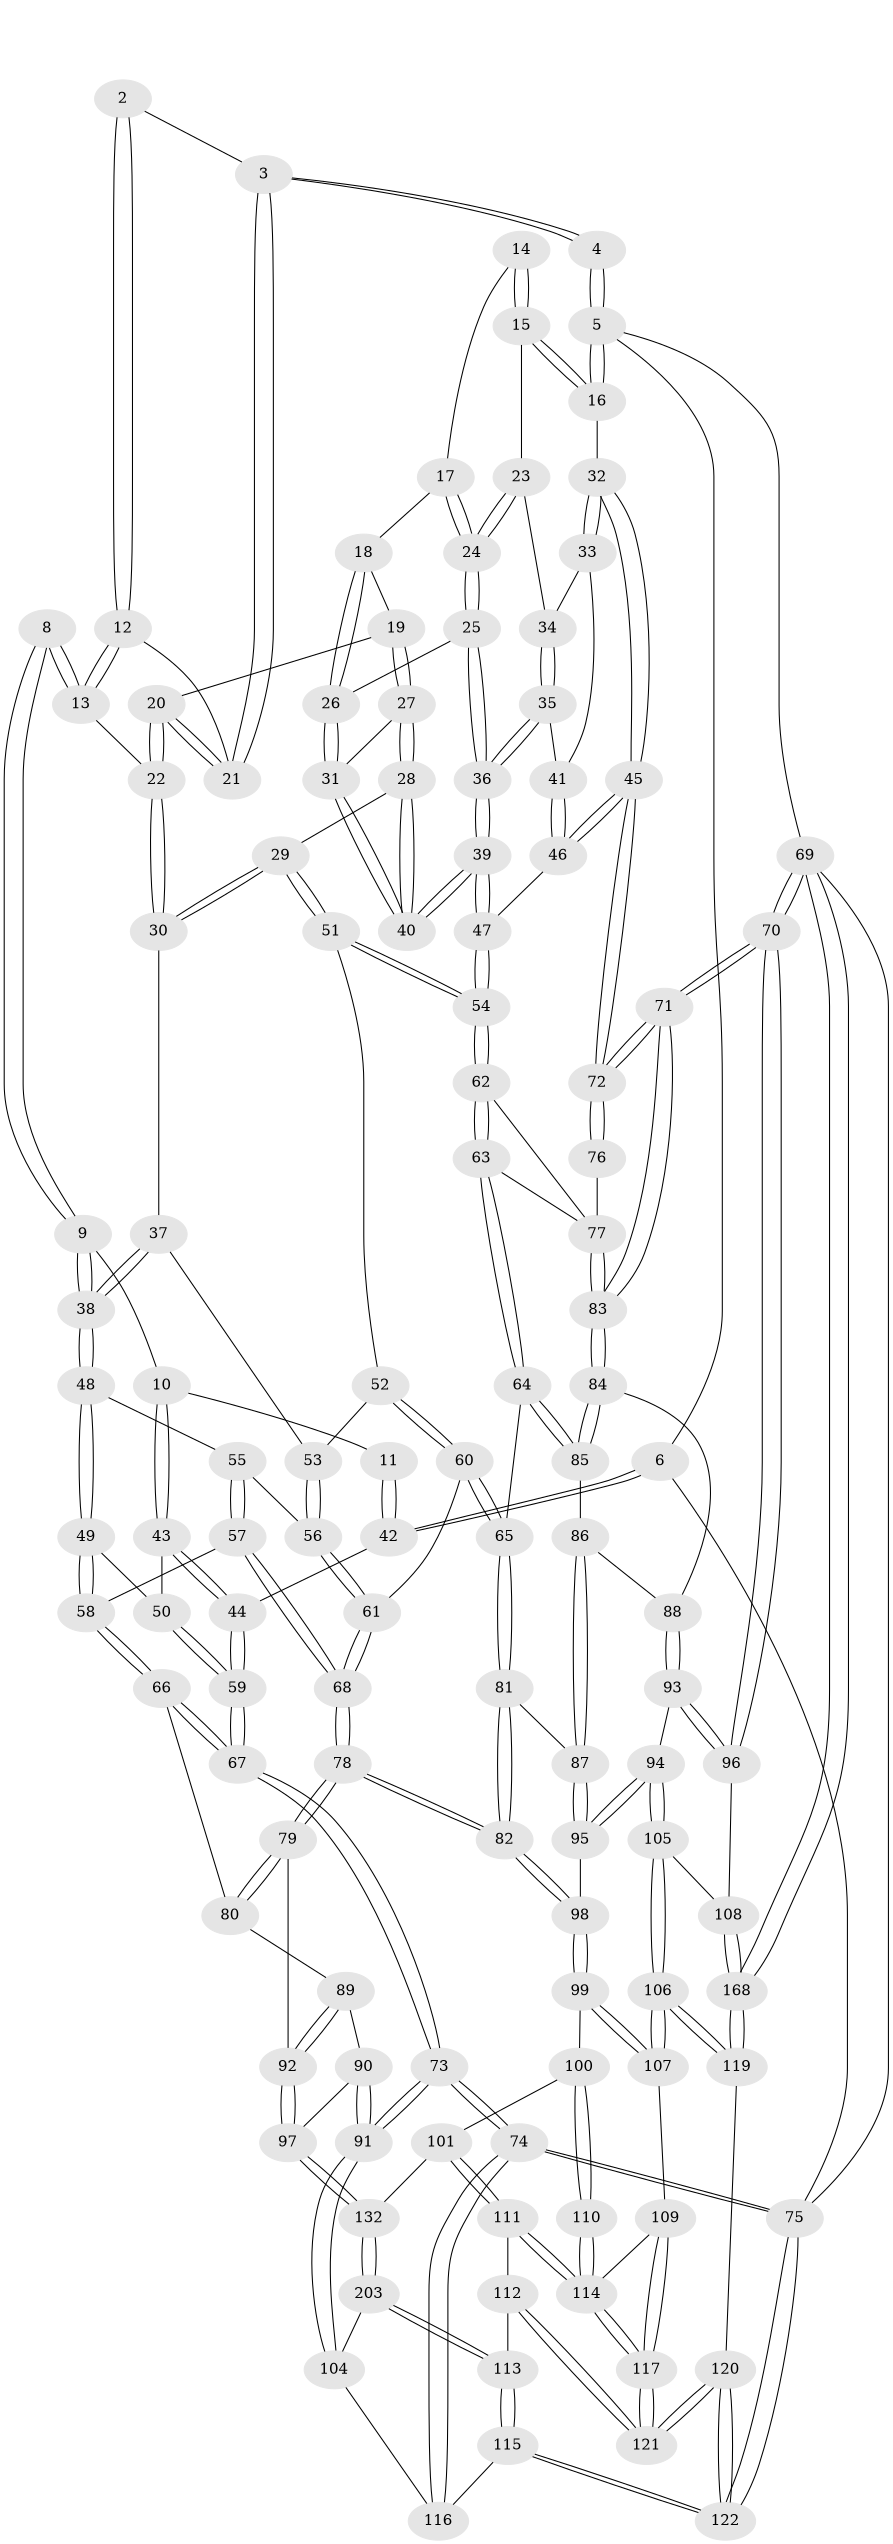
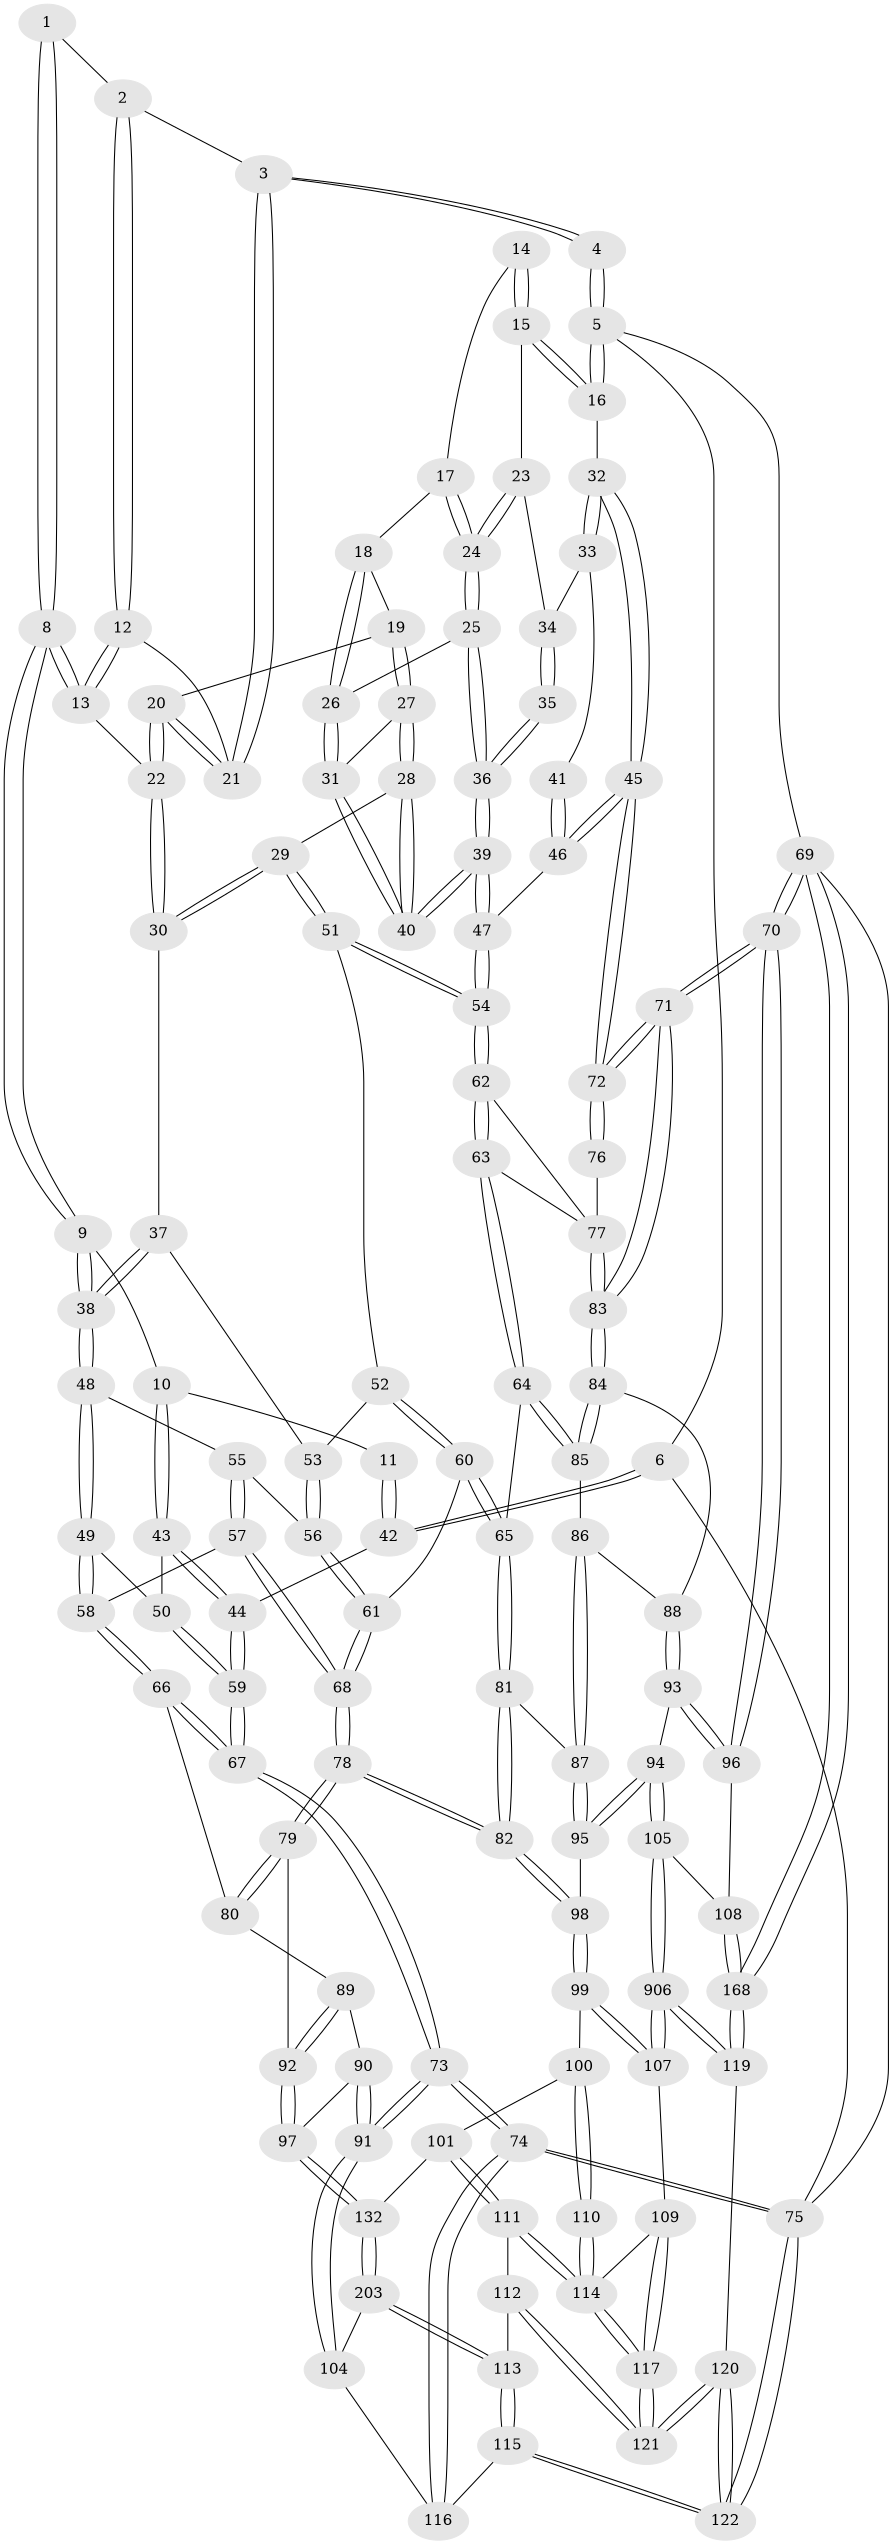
node "1": added
edge "35" -- "41": removed
node "106": label "106" -> "906"
